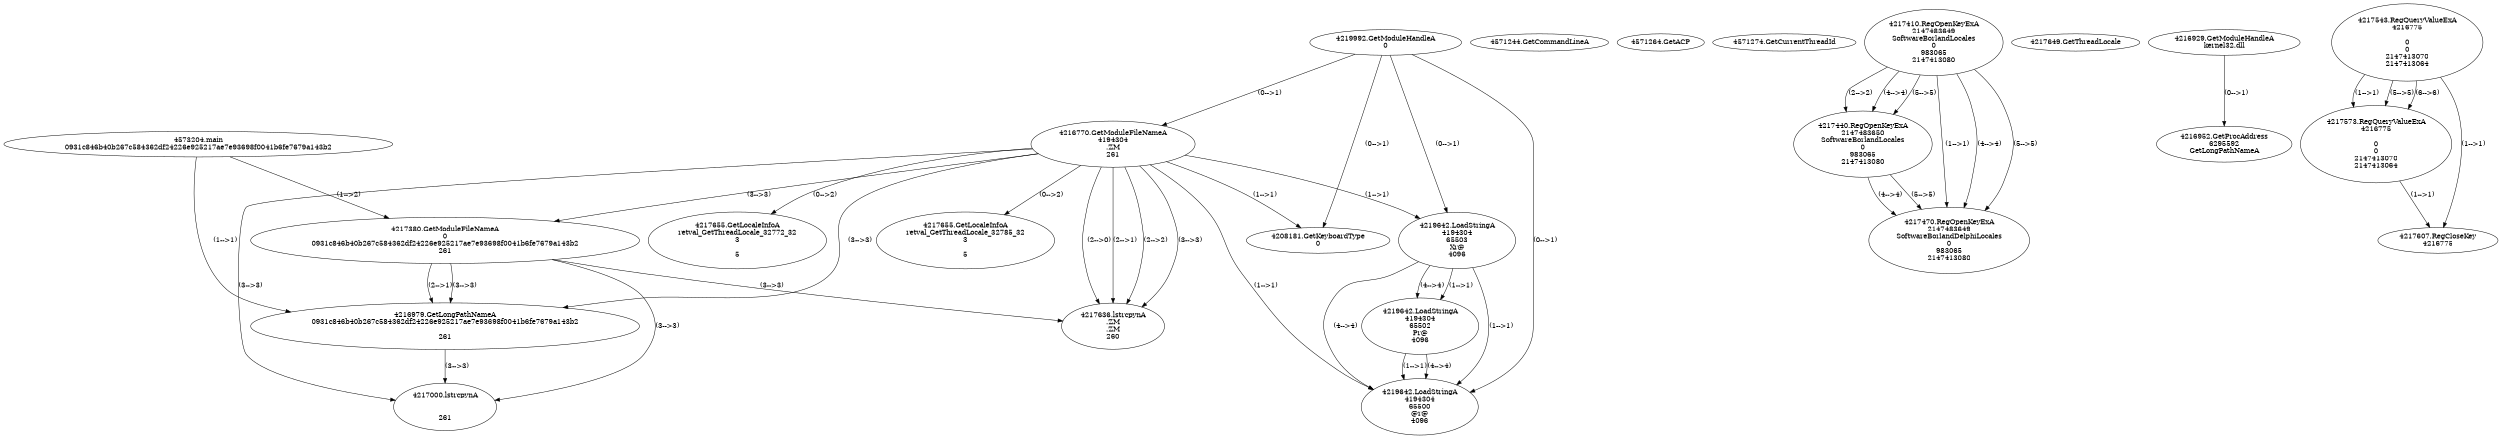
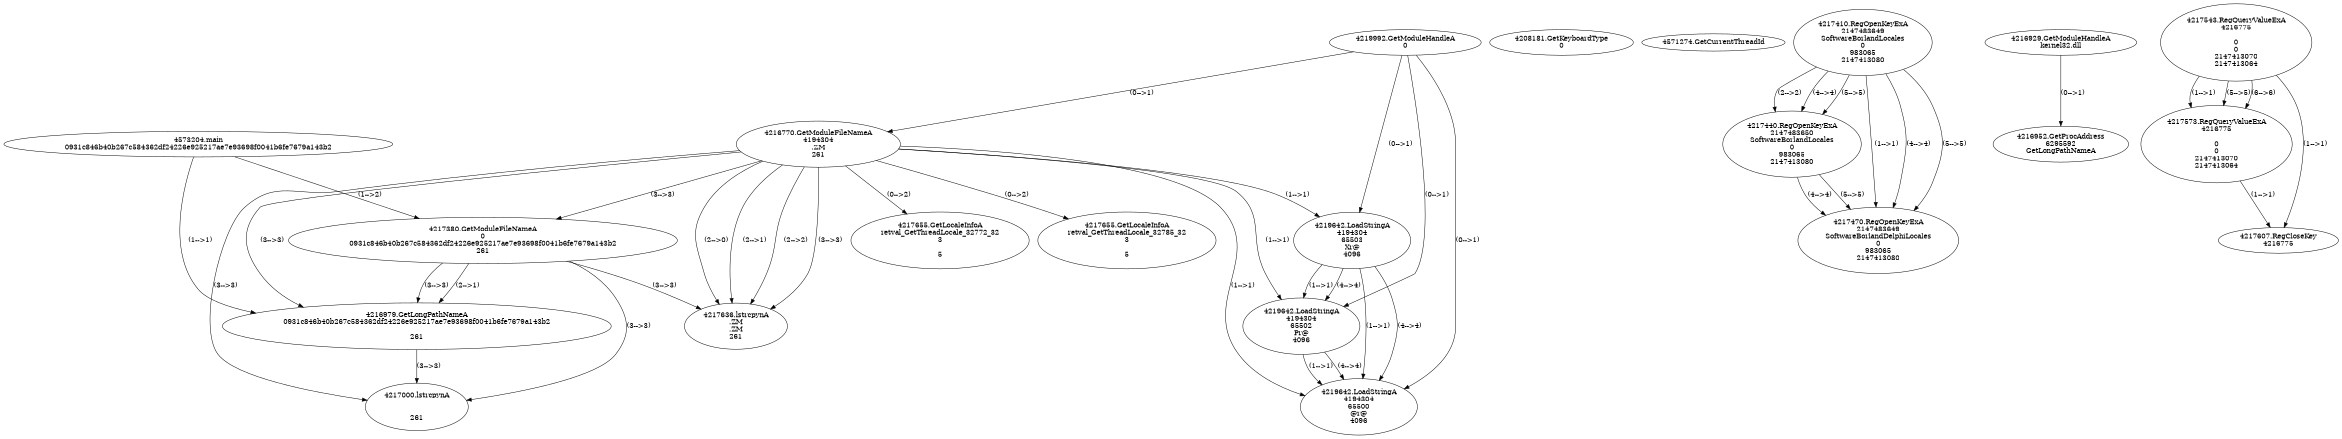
node "4571244.GetCommandLineA": removed
node "4571264.GetACP": removed
node "4217649.GetThreadLocale": removed
edge "4219992.GetModuleHandleA 0" -> "4208181.GetKeyboardType 0": now "4219992.GetModuleHandleA 0" -> "4219642.LoadStringA 4194304 65502 Pr@ 4096"
edge "4216770.GetModuleFileNameA 4194304 .ZM 261" -> "4208181.GetKeyboardType 0": now "4216770.GetModuleFileNameA 4194304 .ZM 261" -> "4219642.LoadStringA 4194304 65502 Pr@ 4096"
node "4217636.lstrcpynA .ZM .ZM 260": label "4217636.lstrcpynA .ZM .ZM 260" -> "4217636.lstrcpynA .ZM .ZM 261"
